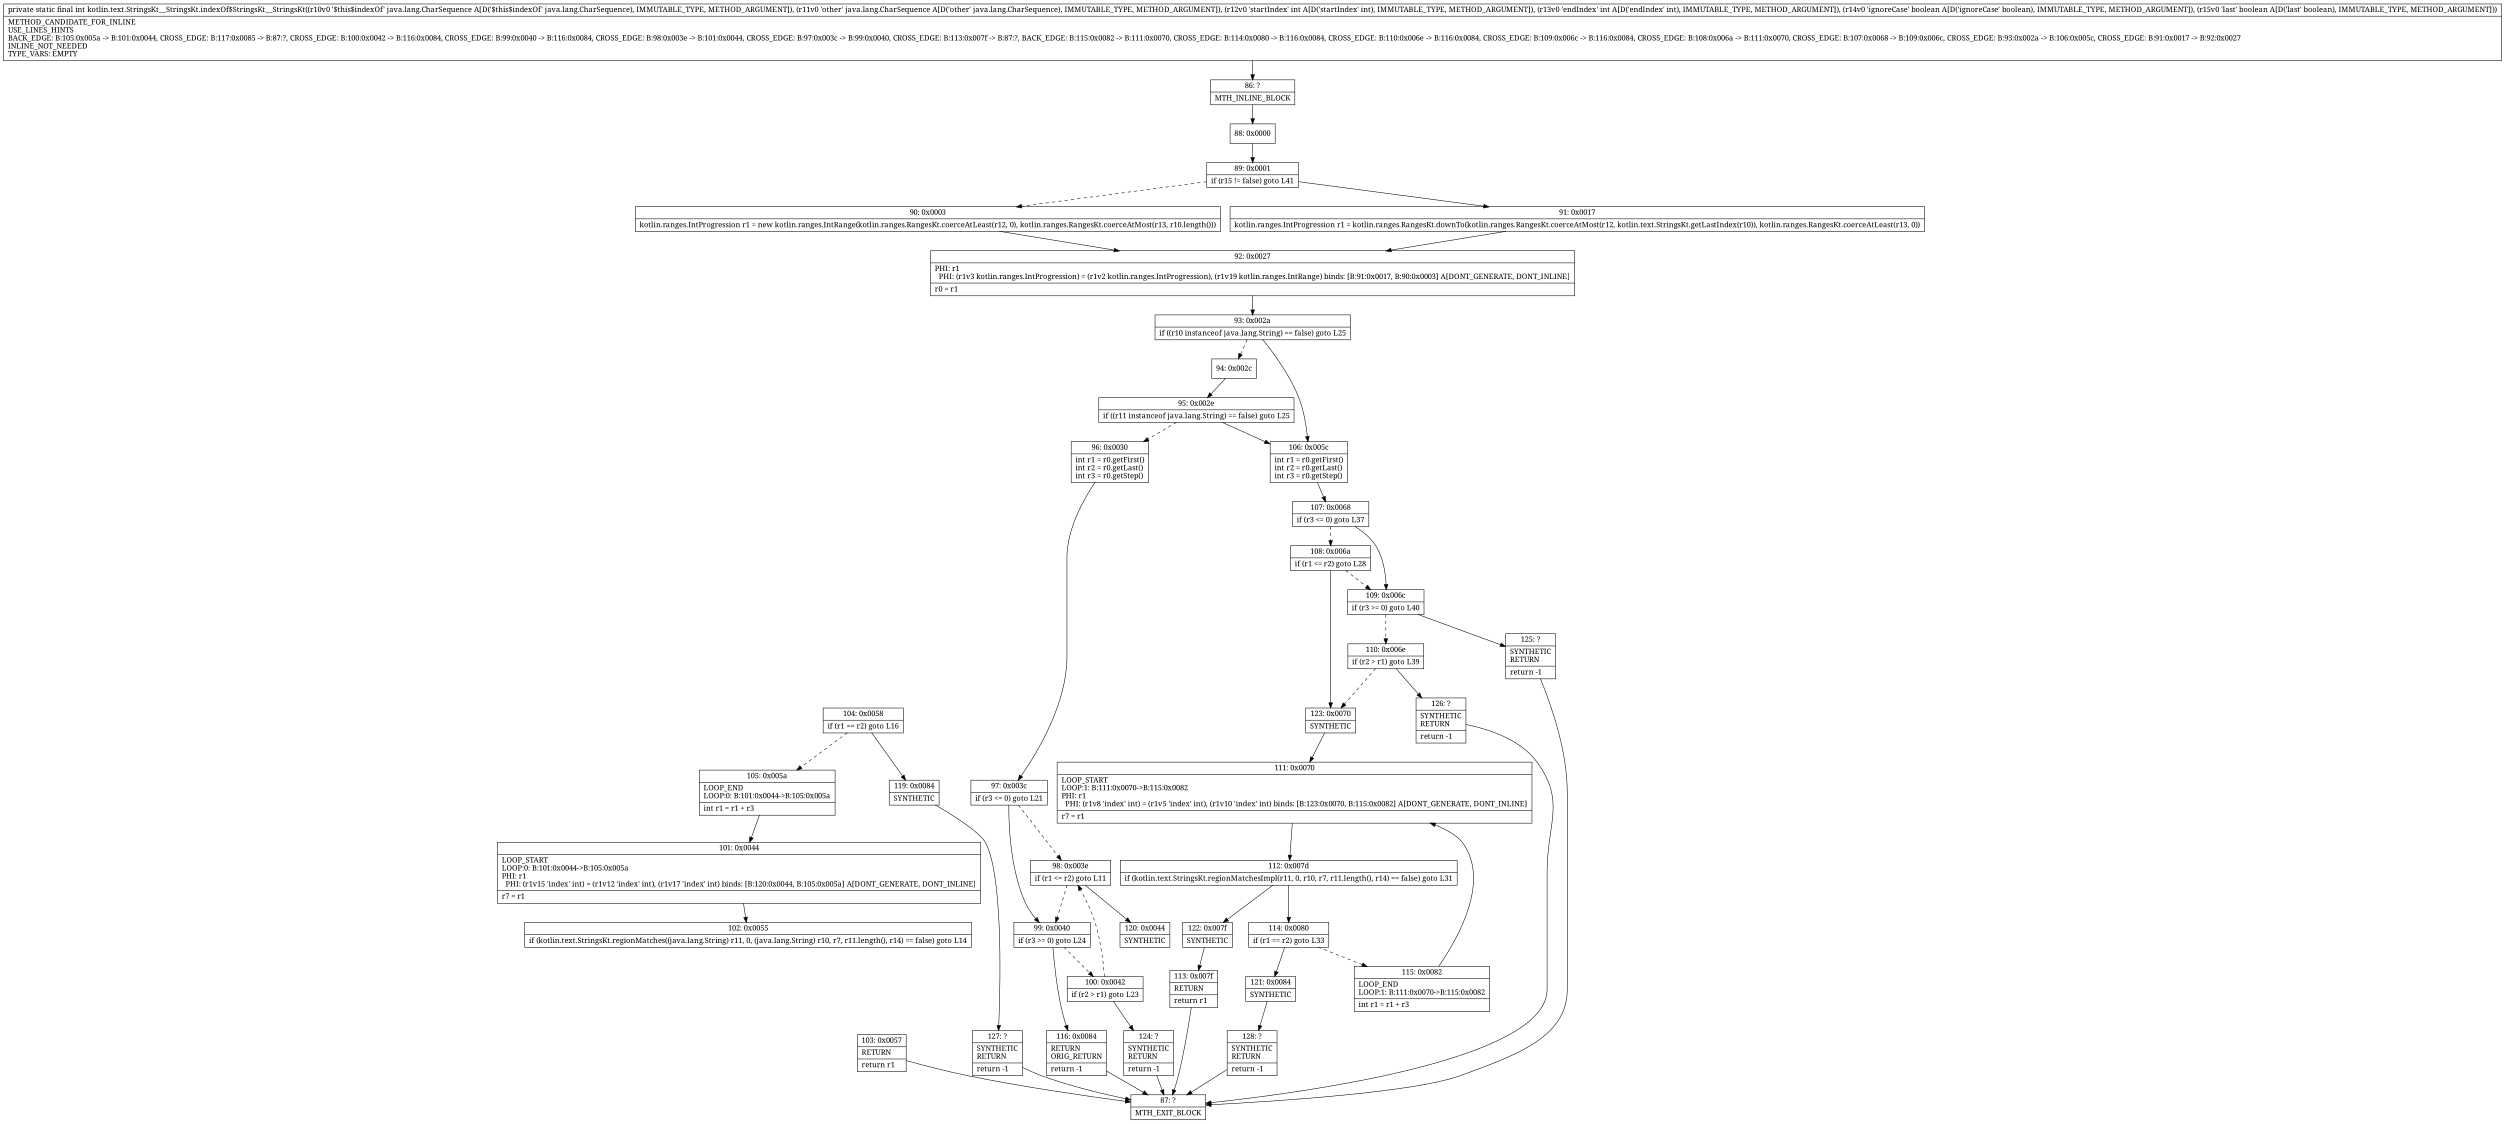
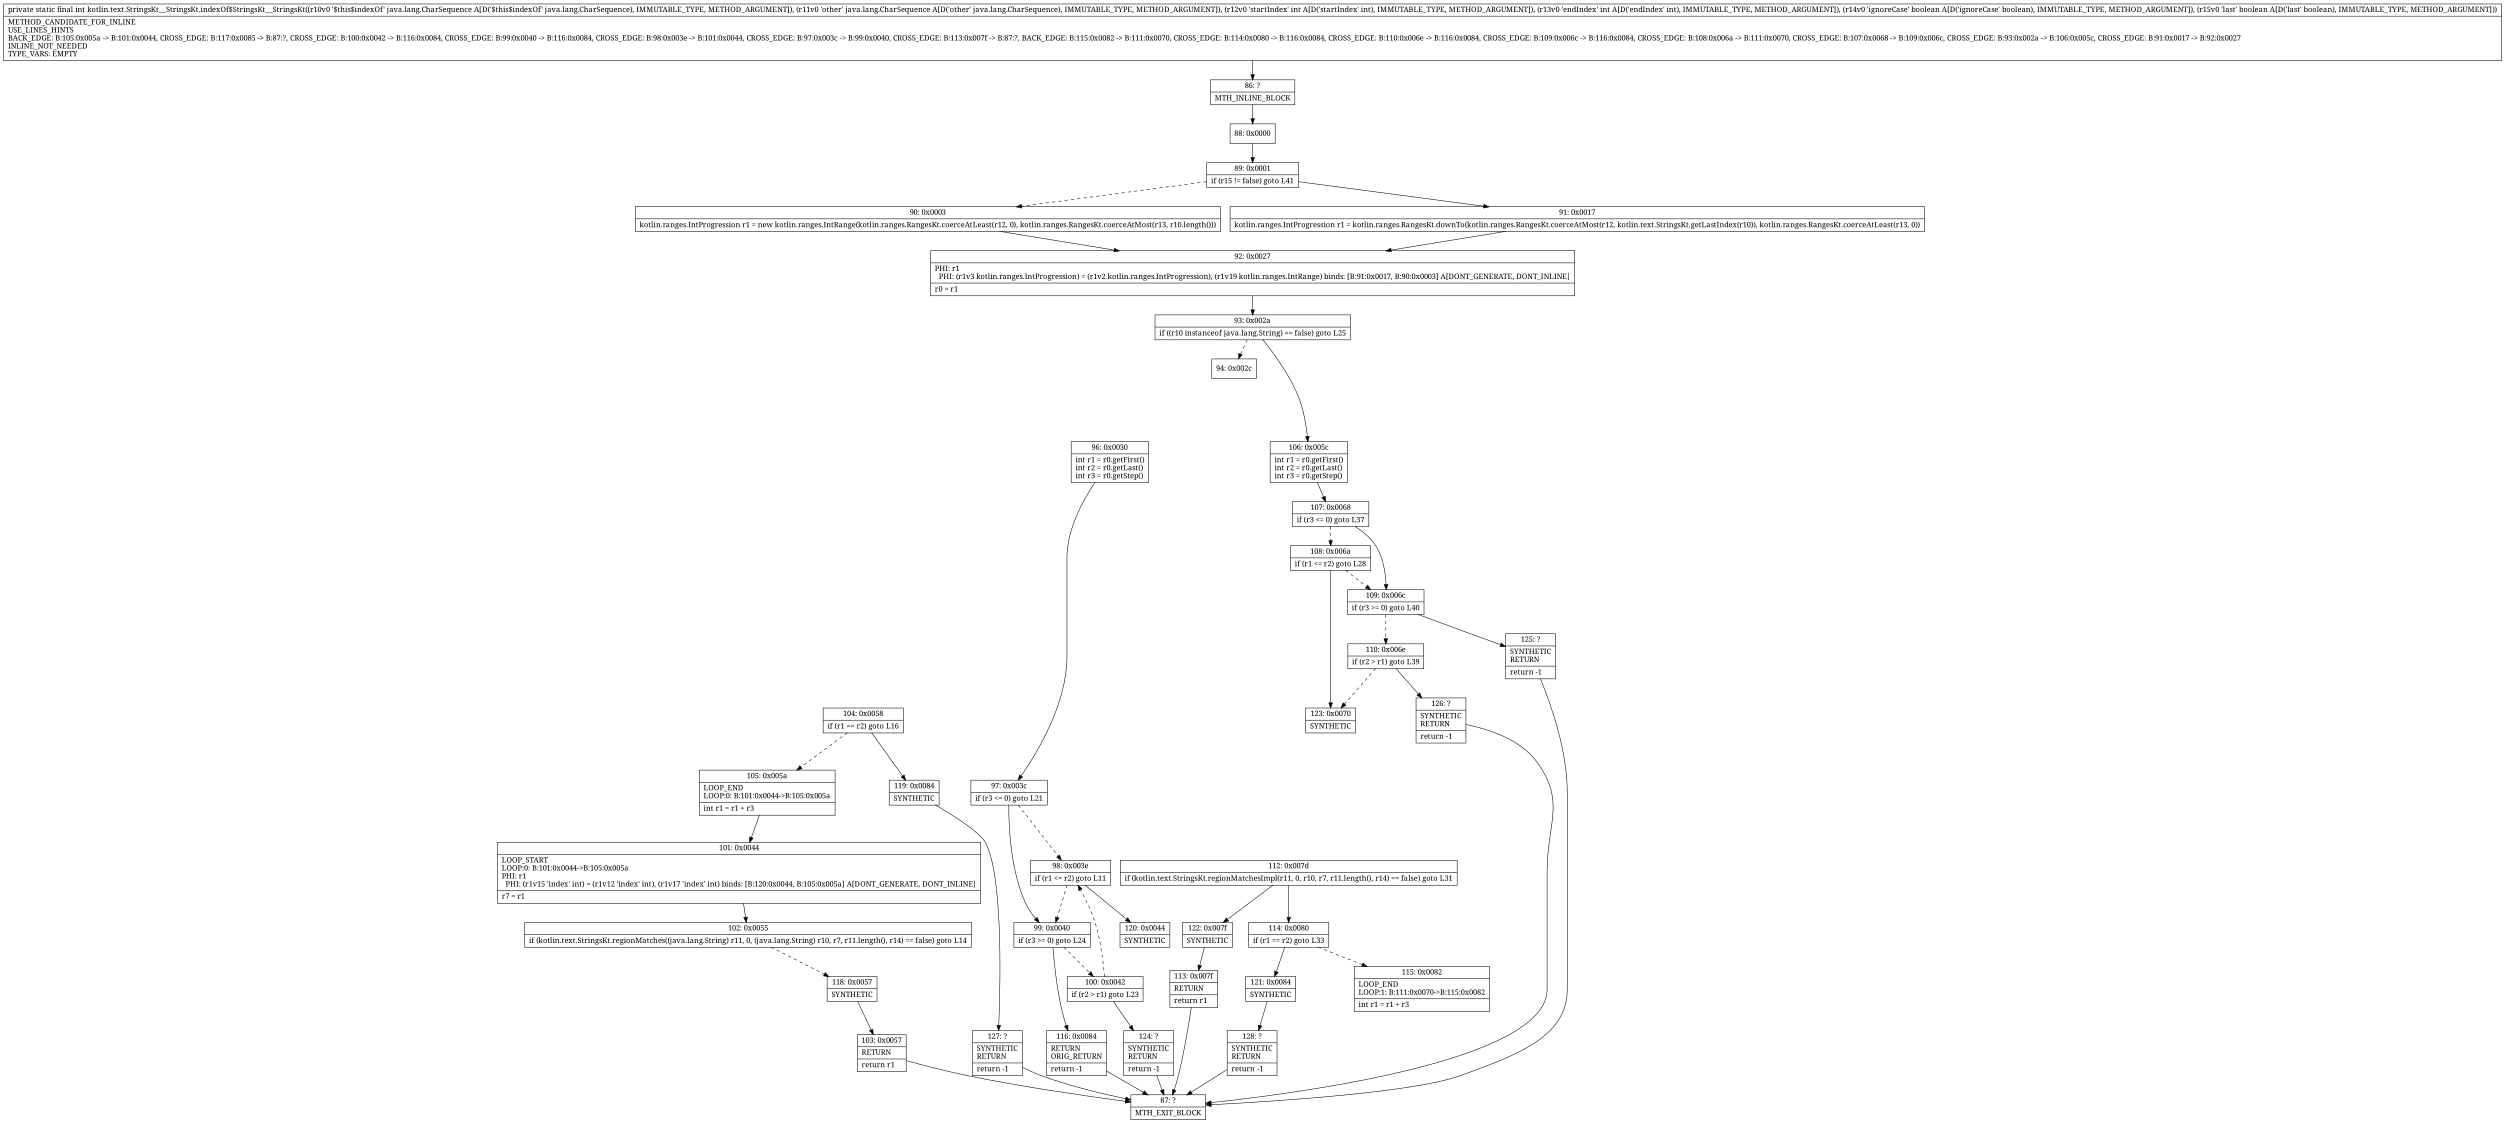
node "95: 0x002e": removed
node "111: 0x0070": removed
node "118: 0x0057": added
